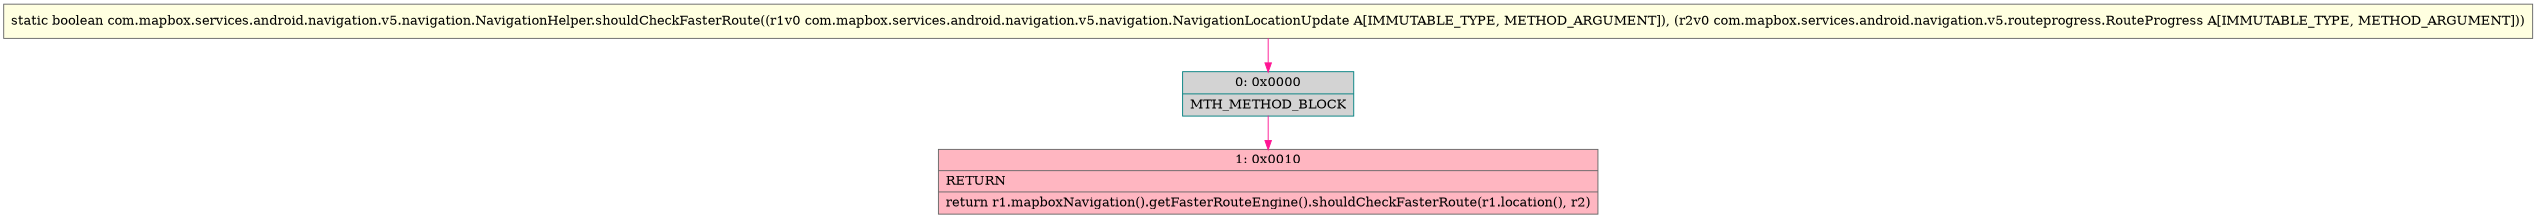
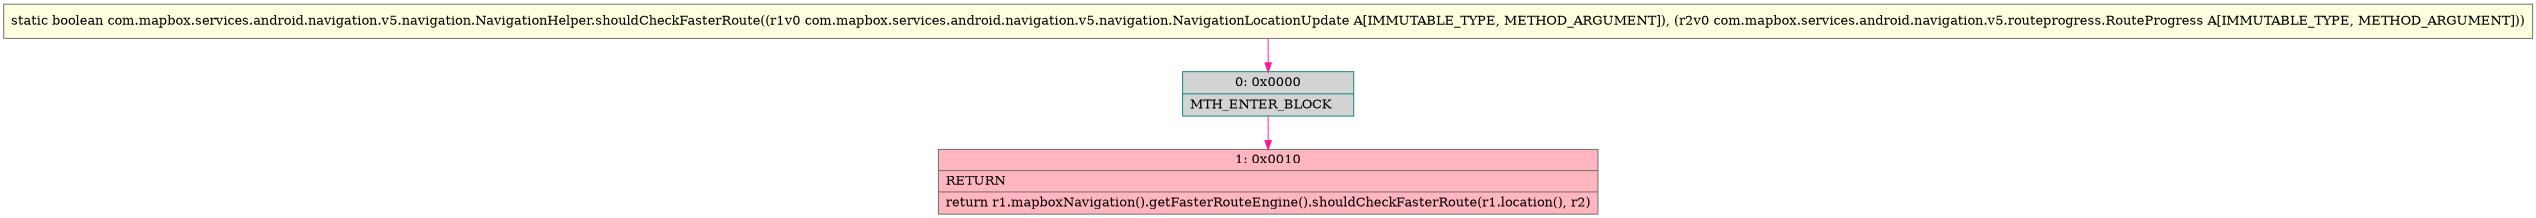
node "0: 0x0000": text "MTH_METHOD_BLOCK" -> "MTH_ENTER_BLOCK"
